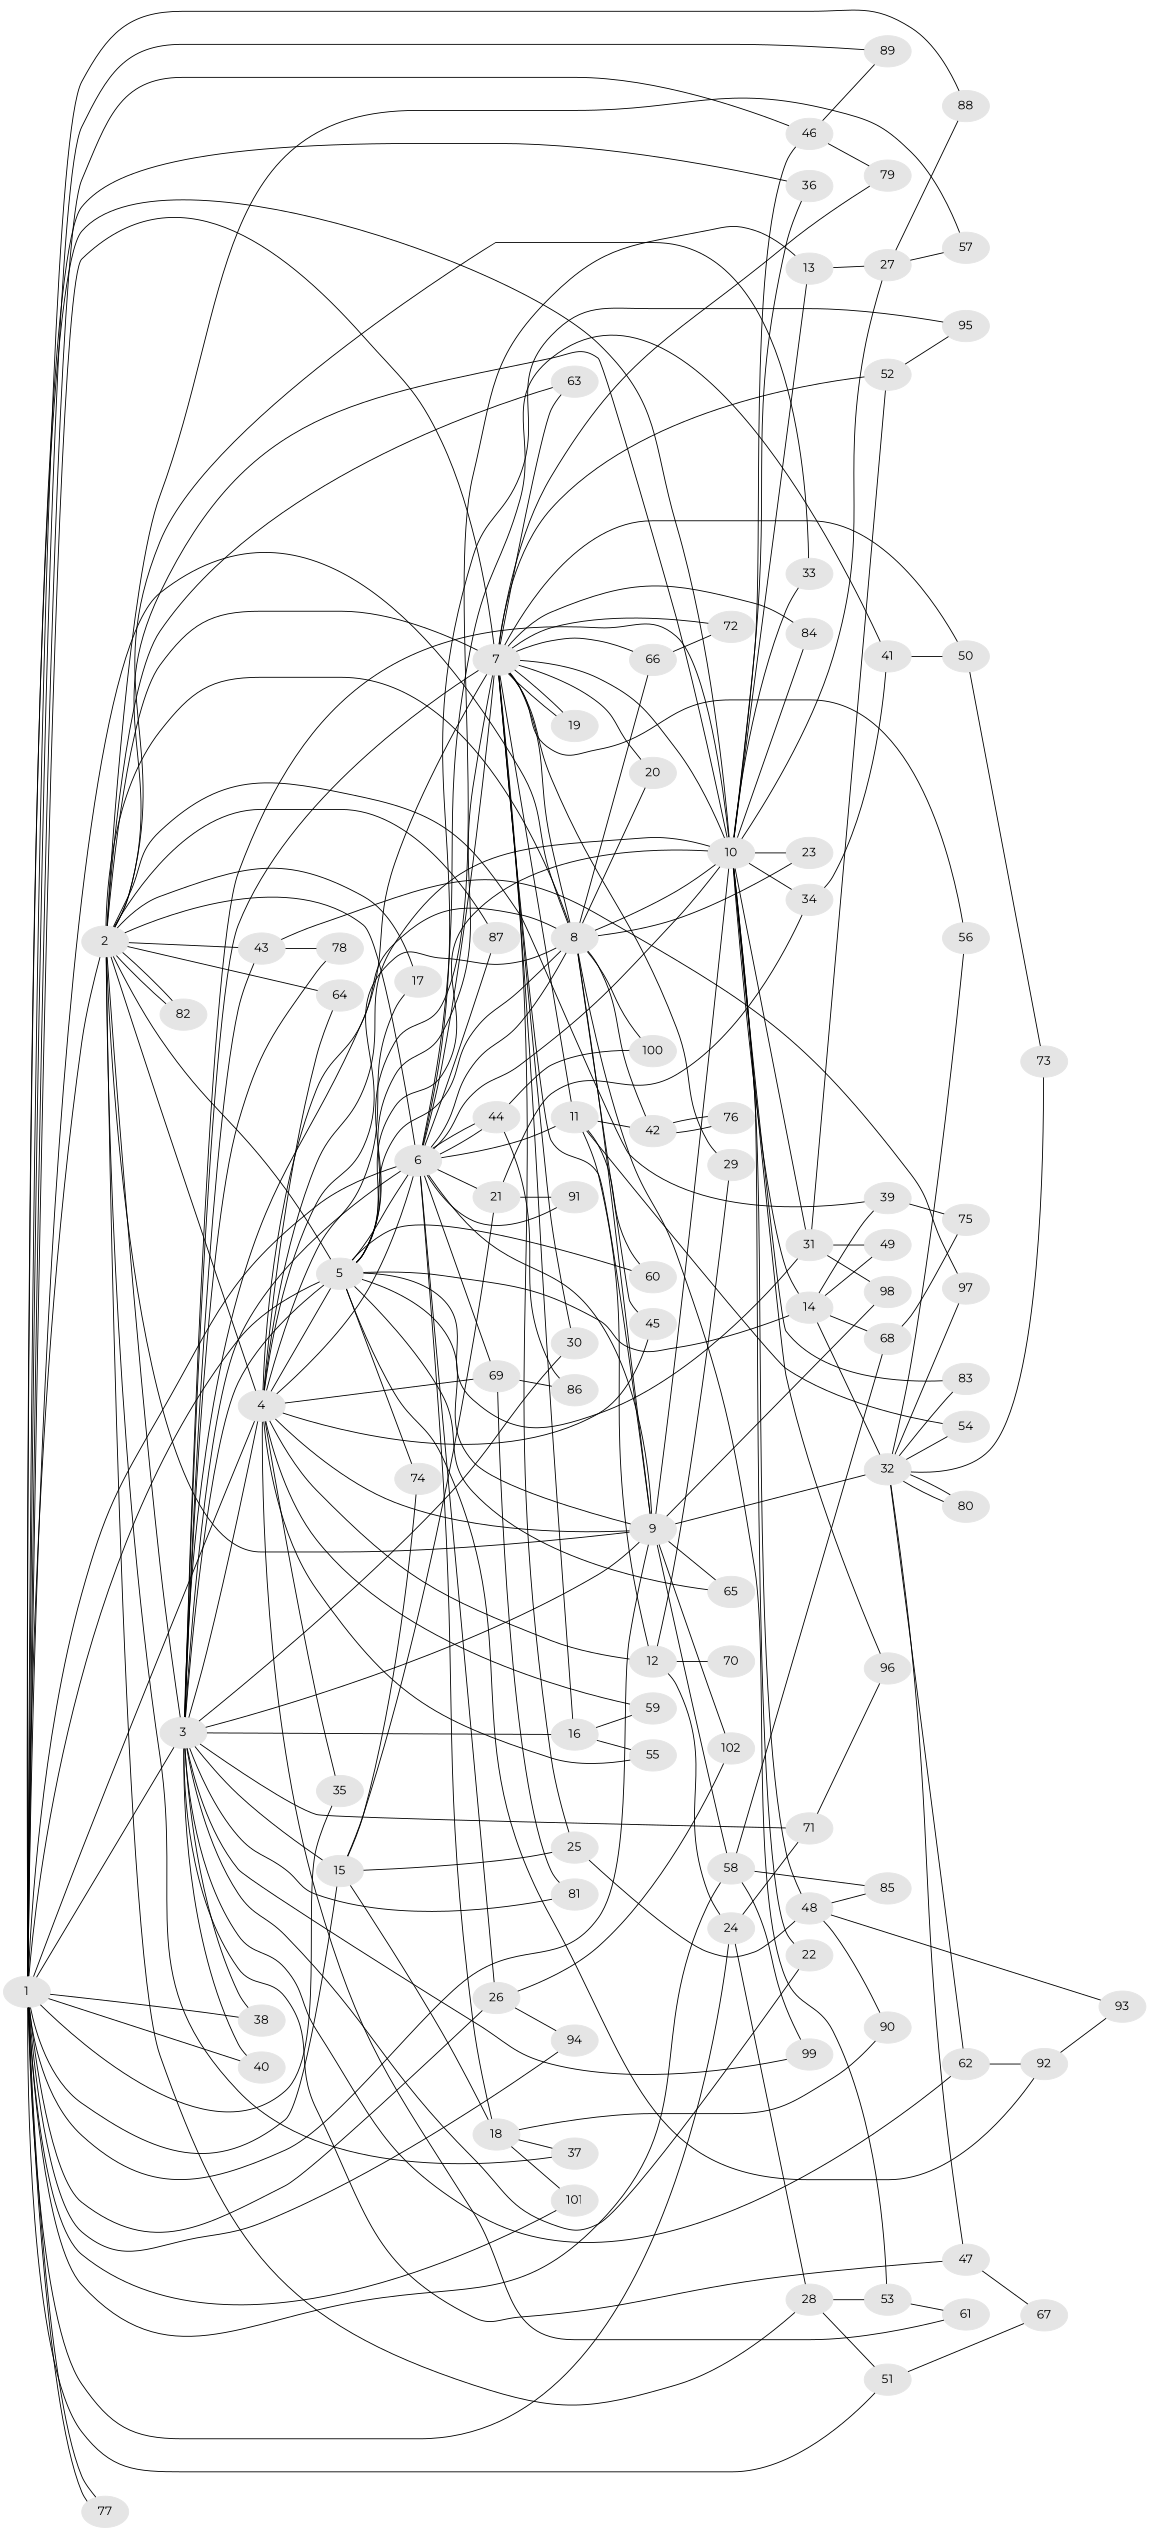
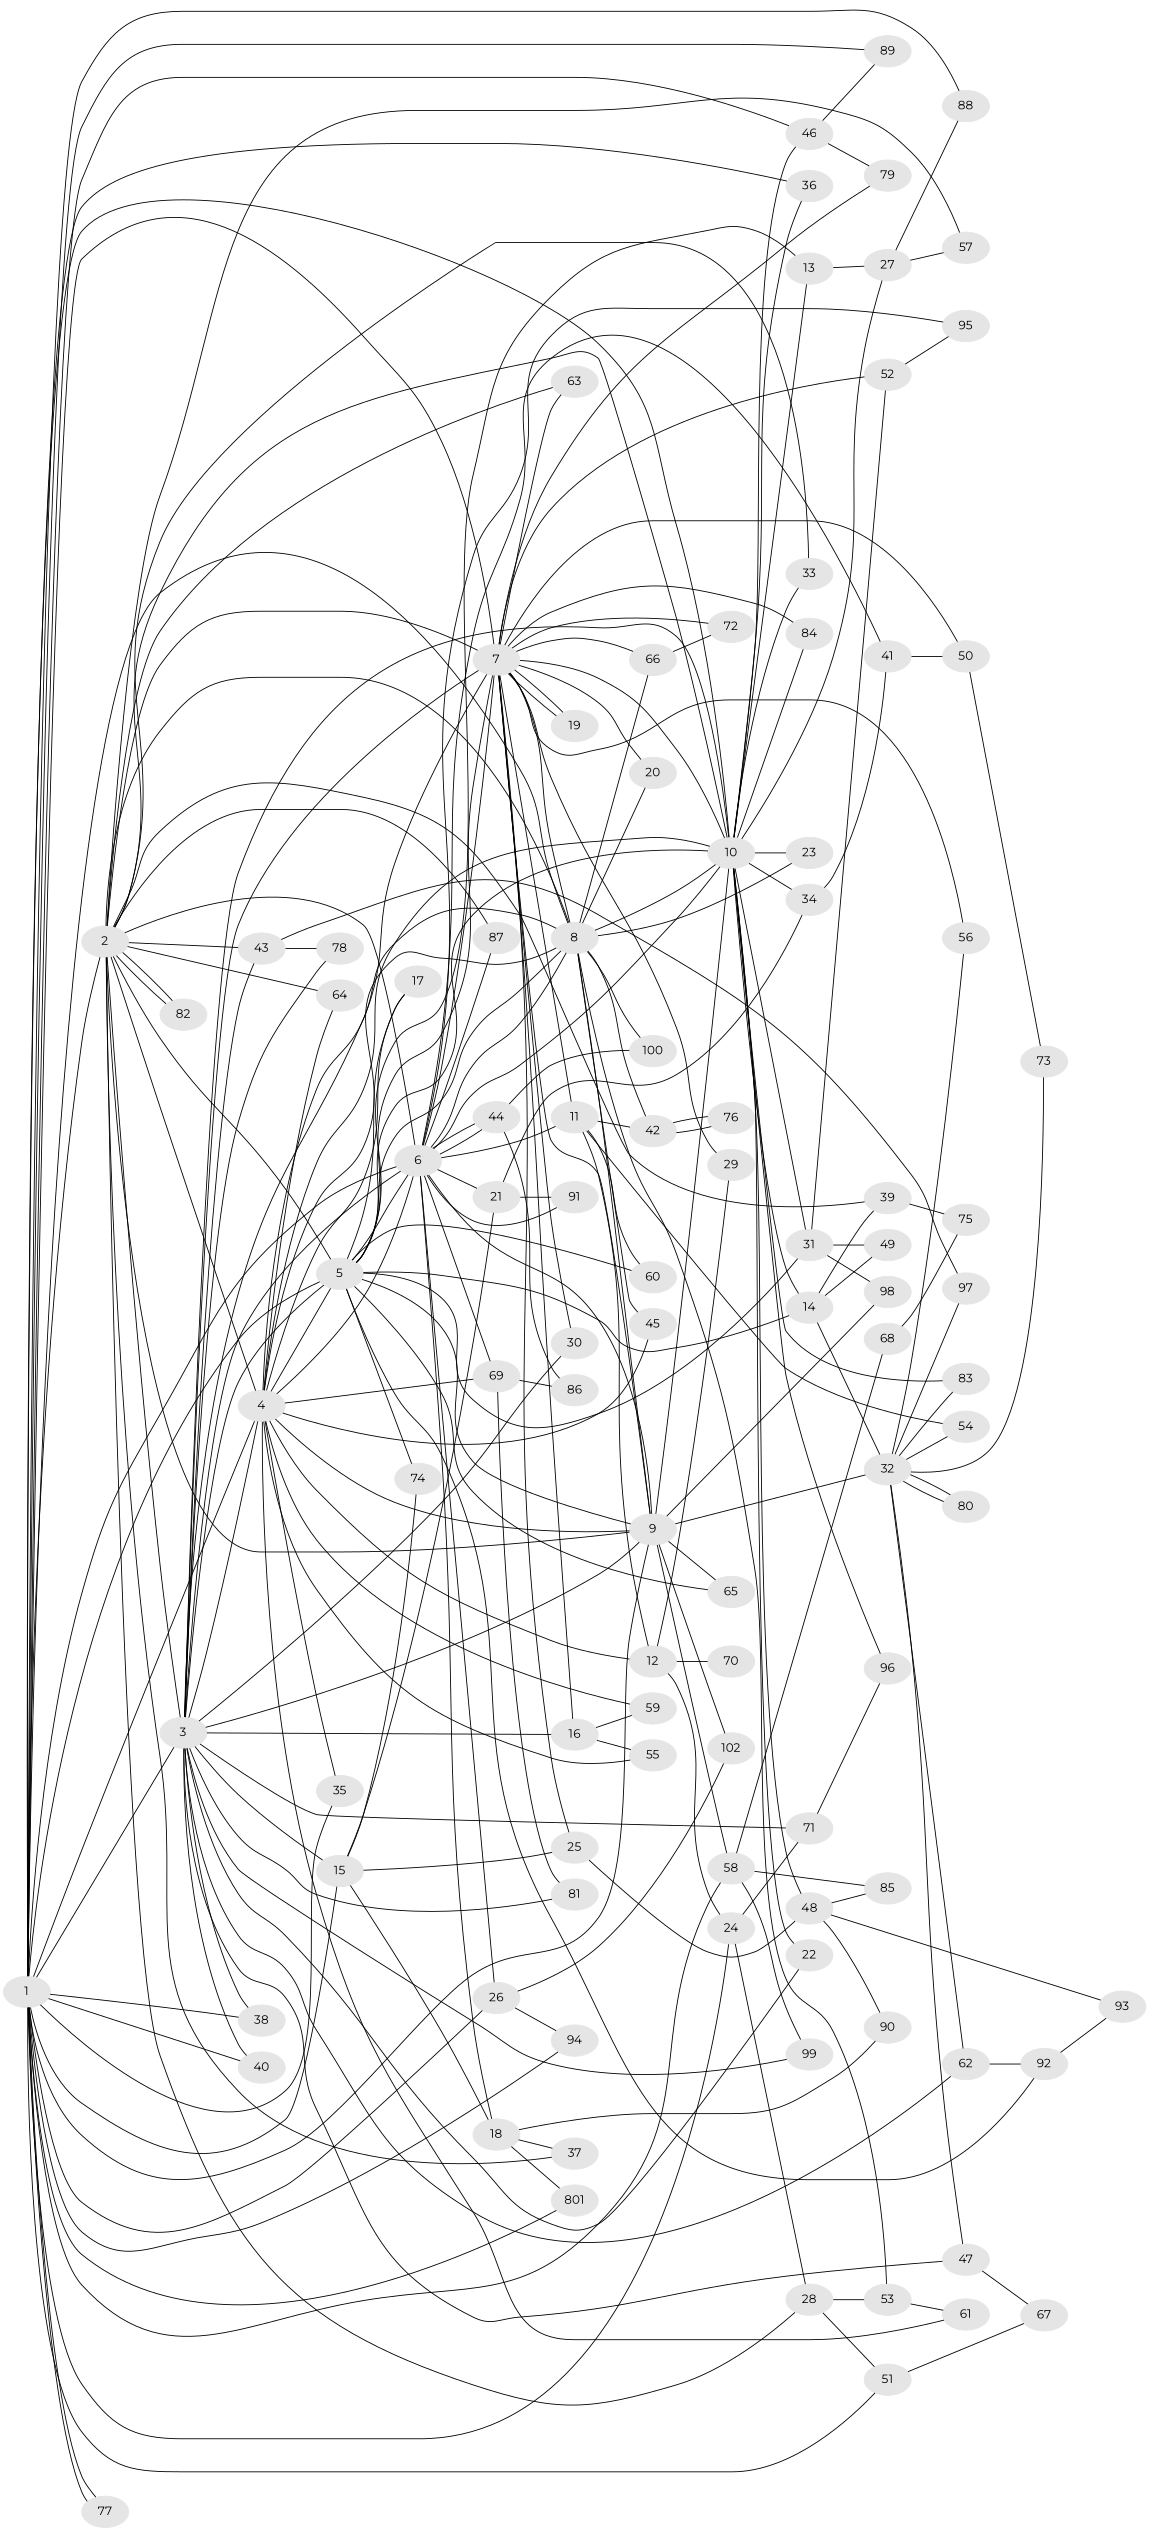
edge "2" -- "17": now "5" -- "17"
edge "14" -- "68": removed
node "101": label "101" -> "801"
